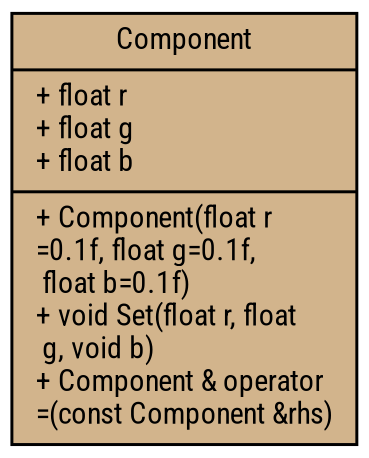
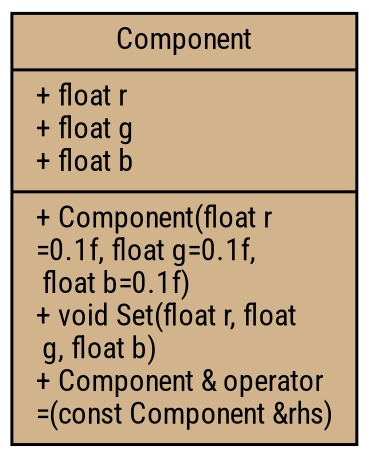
node "Component": text "g, void b)" -> "g, float b)"
